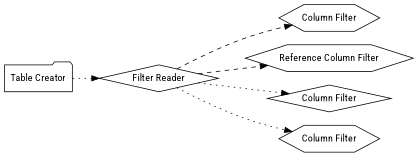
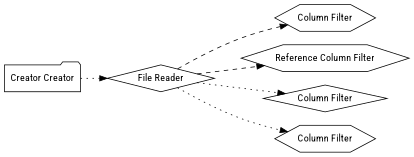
node "Table Creator": label "Table Creator" -> "Creator Creator"
node "Filter Reader": label "Filter Reader" -> "File Reader"
